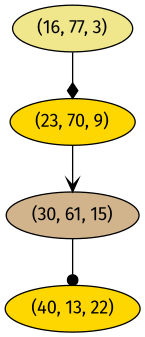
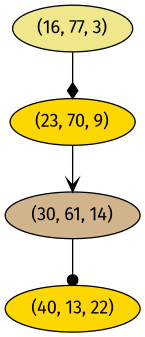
node "(30, 61, 15)": label "(30, 61, 15)" -> "(30, 61, 14)"
